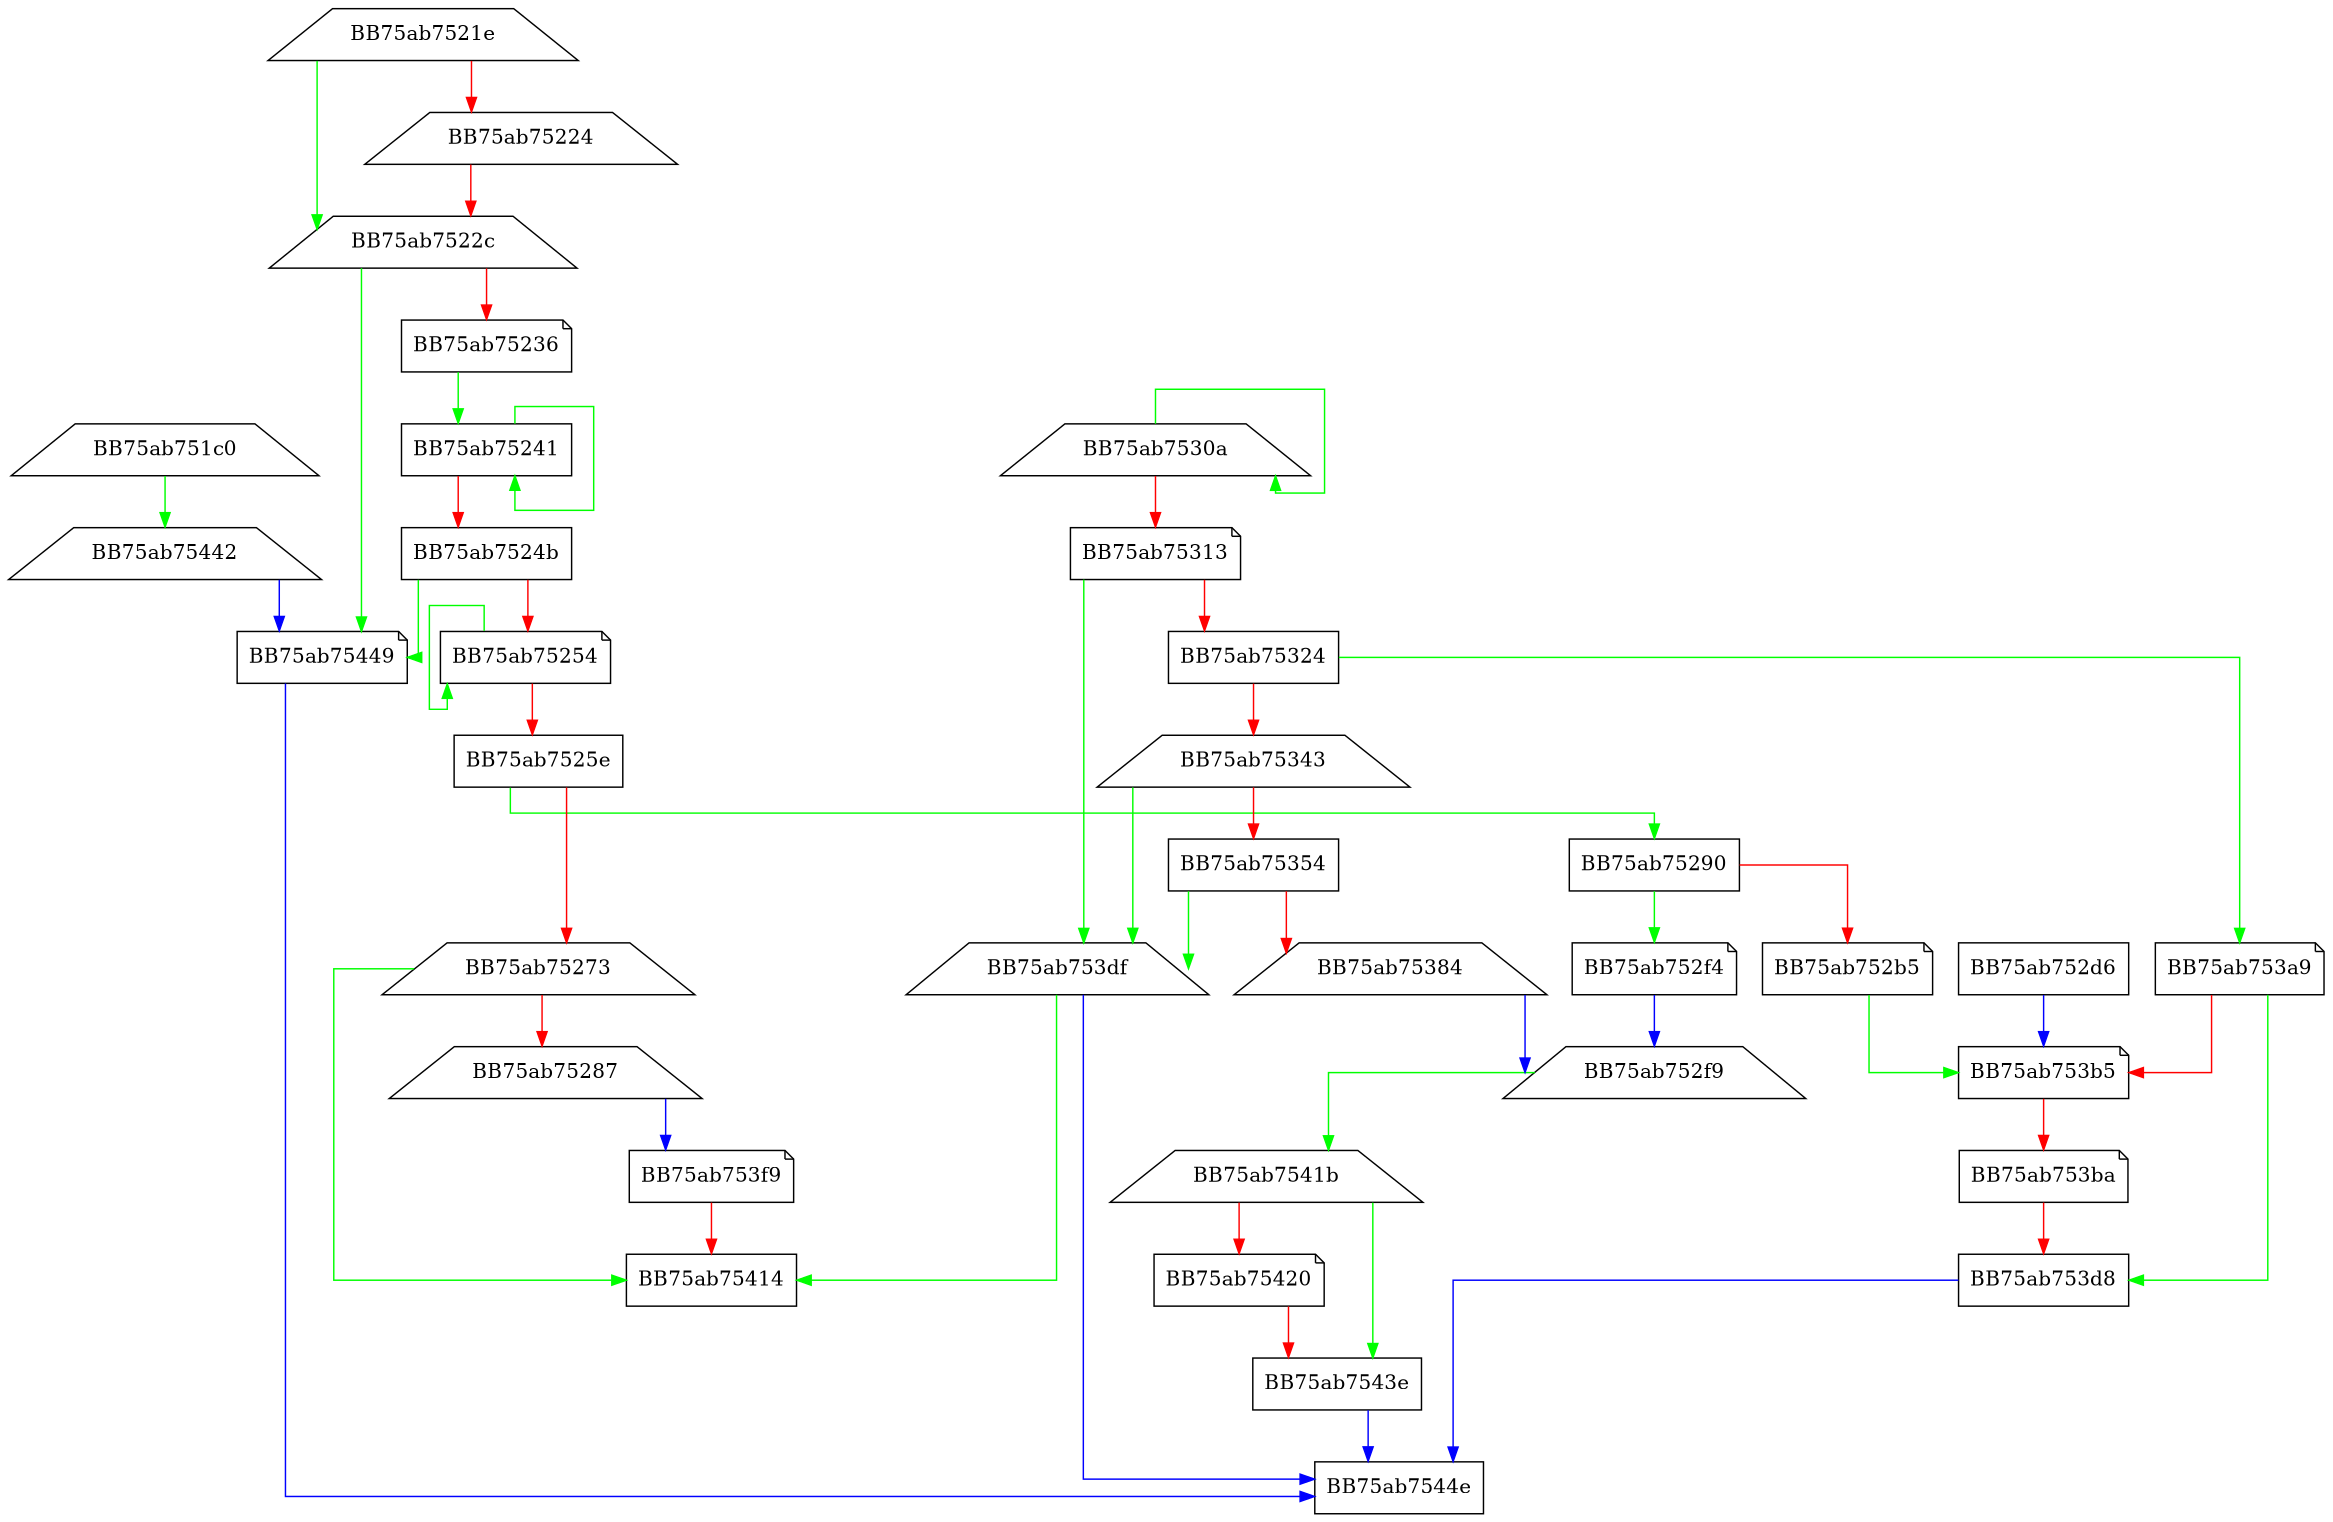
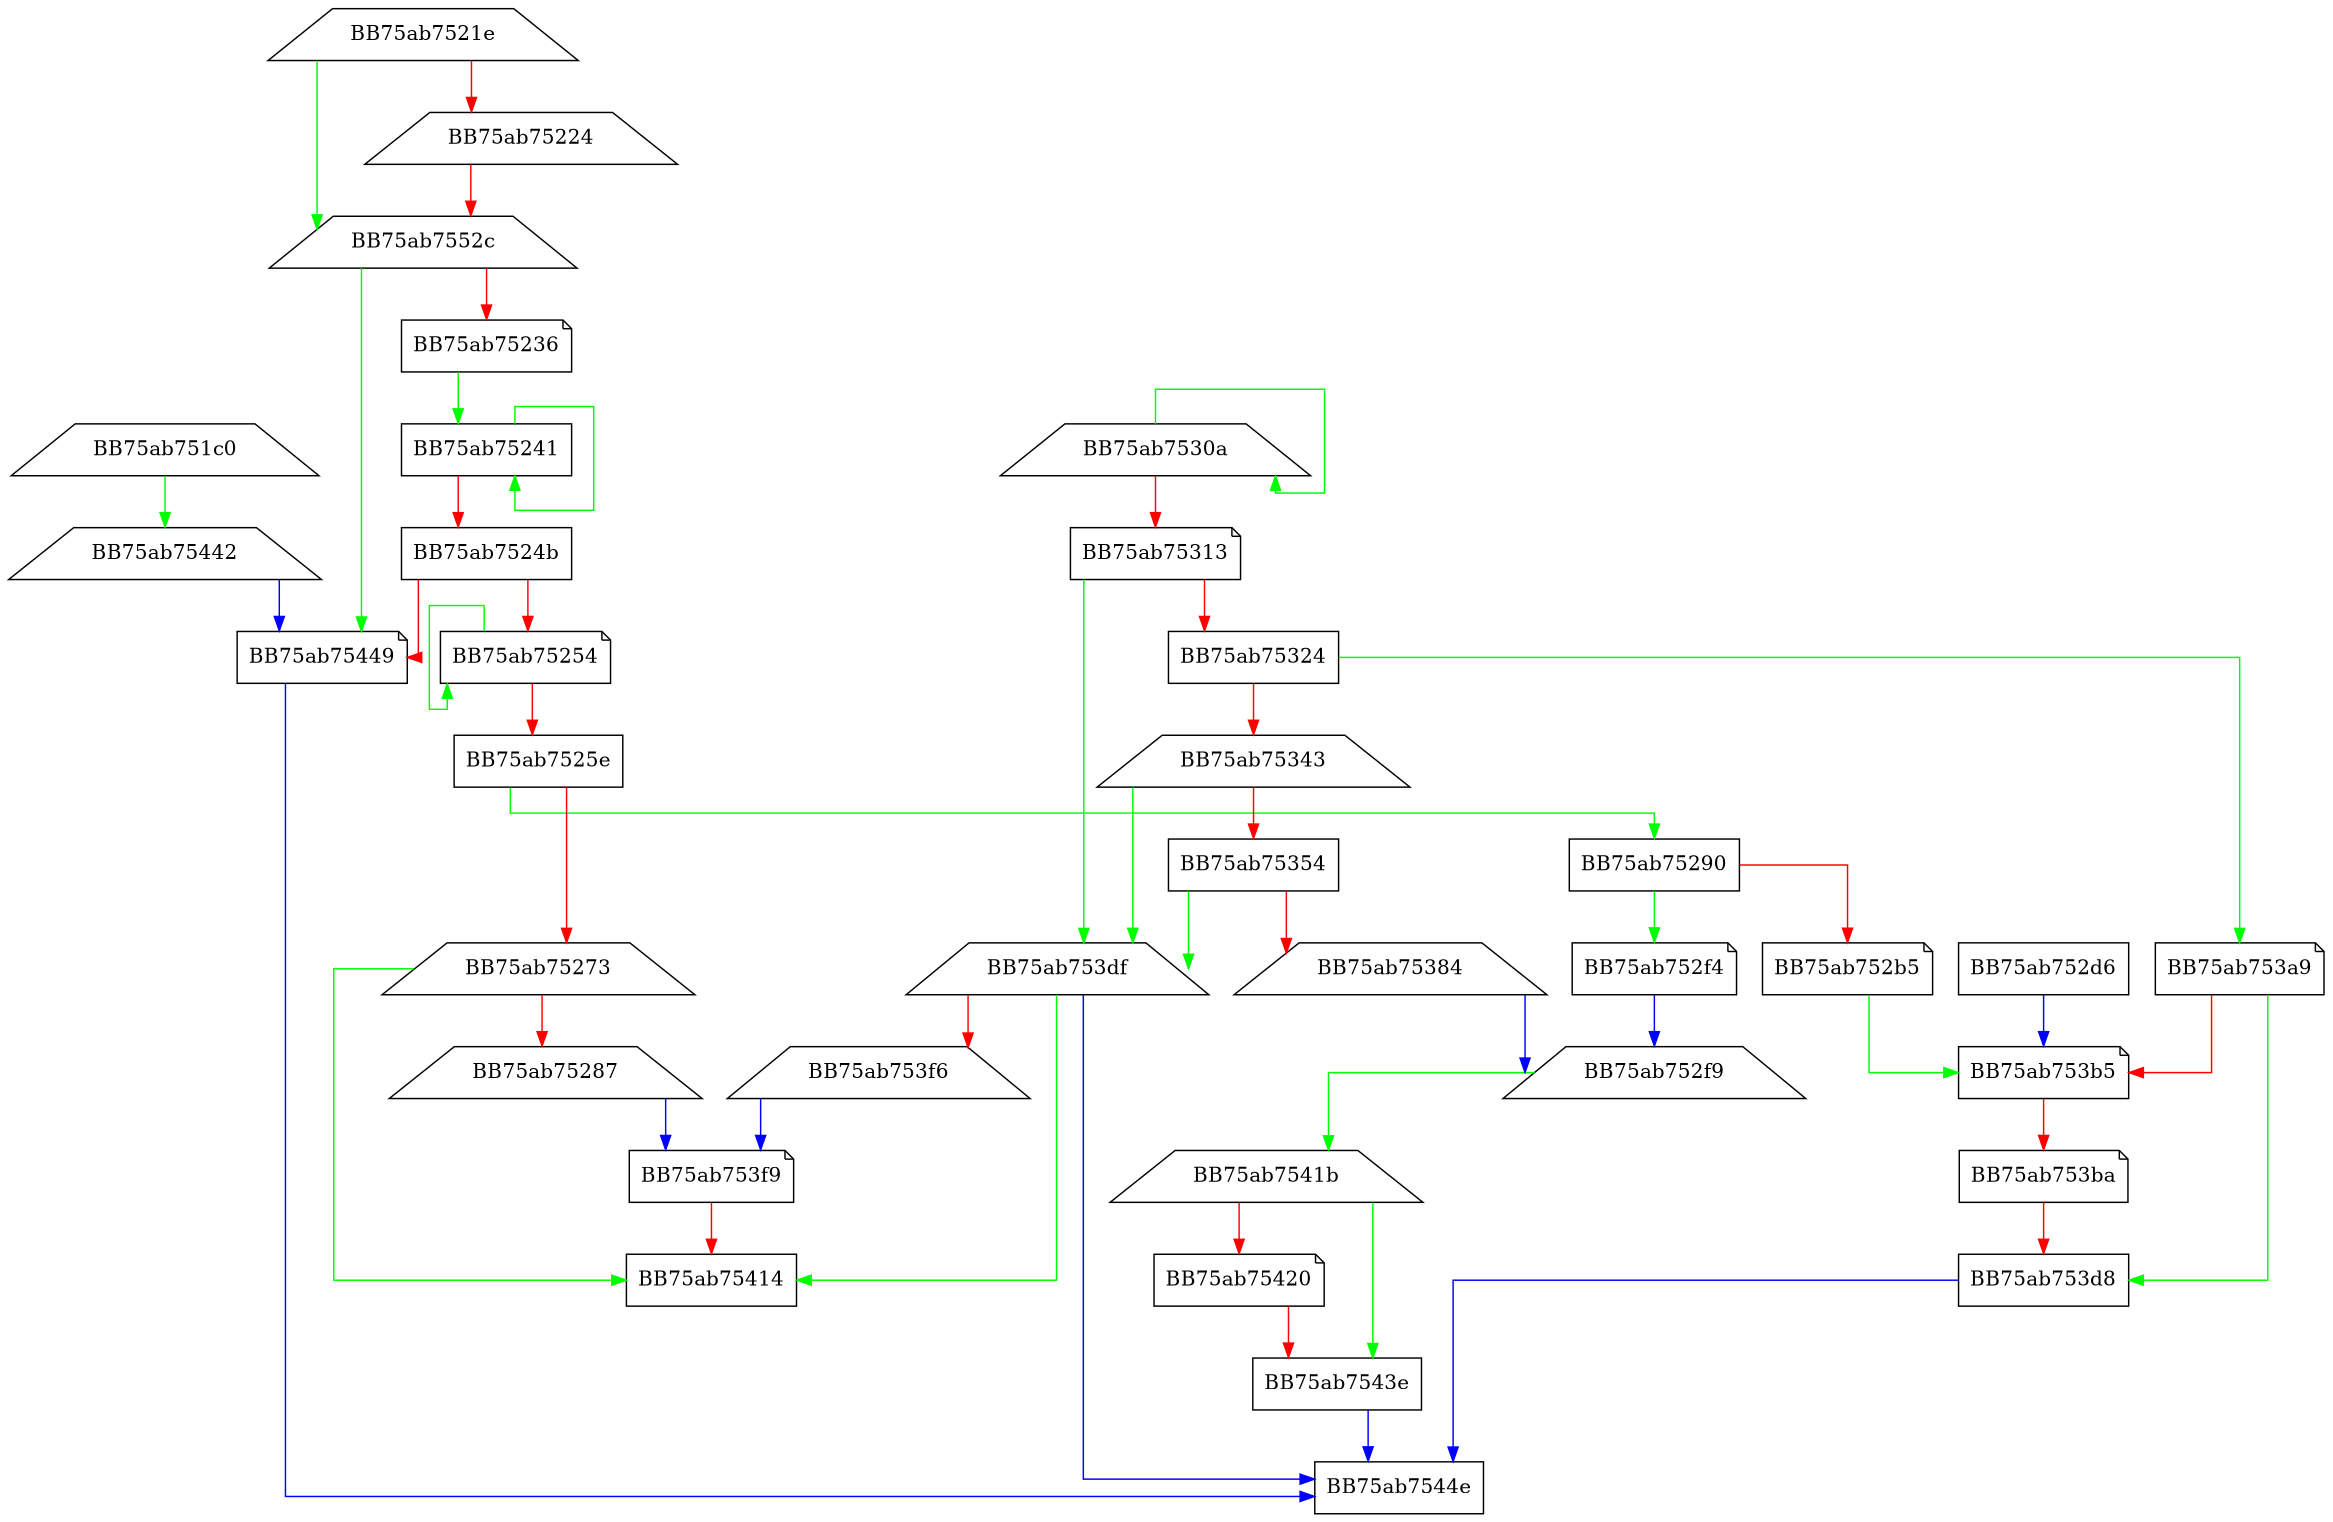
node "BB75ab7522c": label "BB75ab7522c" -> "BB75ab7552c"
edge "BB75ab7524b" -> "BB75ab75449": color green -> red
node "BB75ab753f6": added
